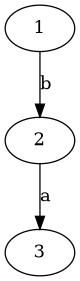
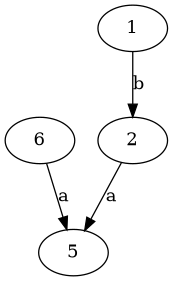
node "6": added
node "3": label "3" -> "5"
